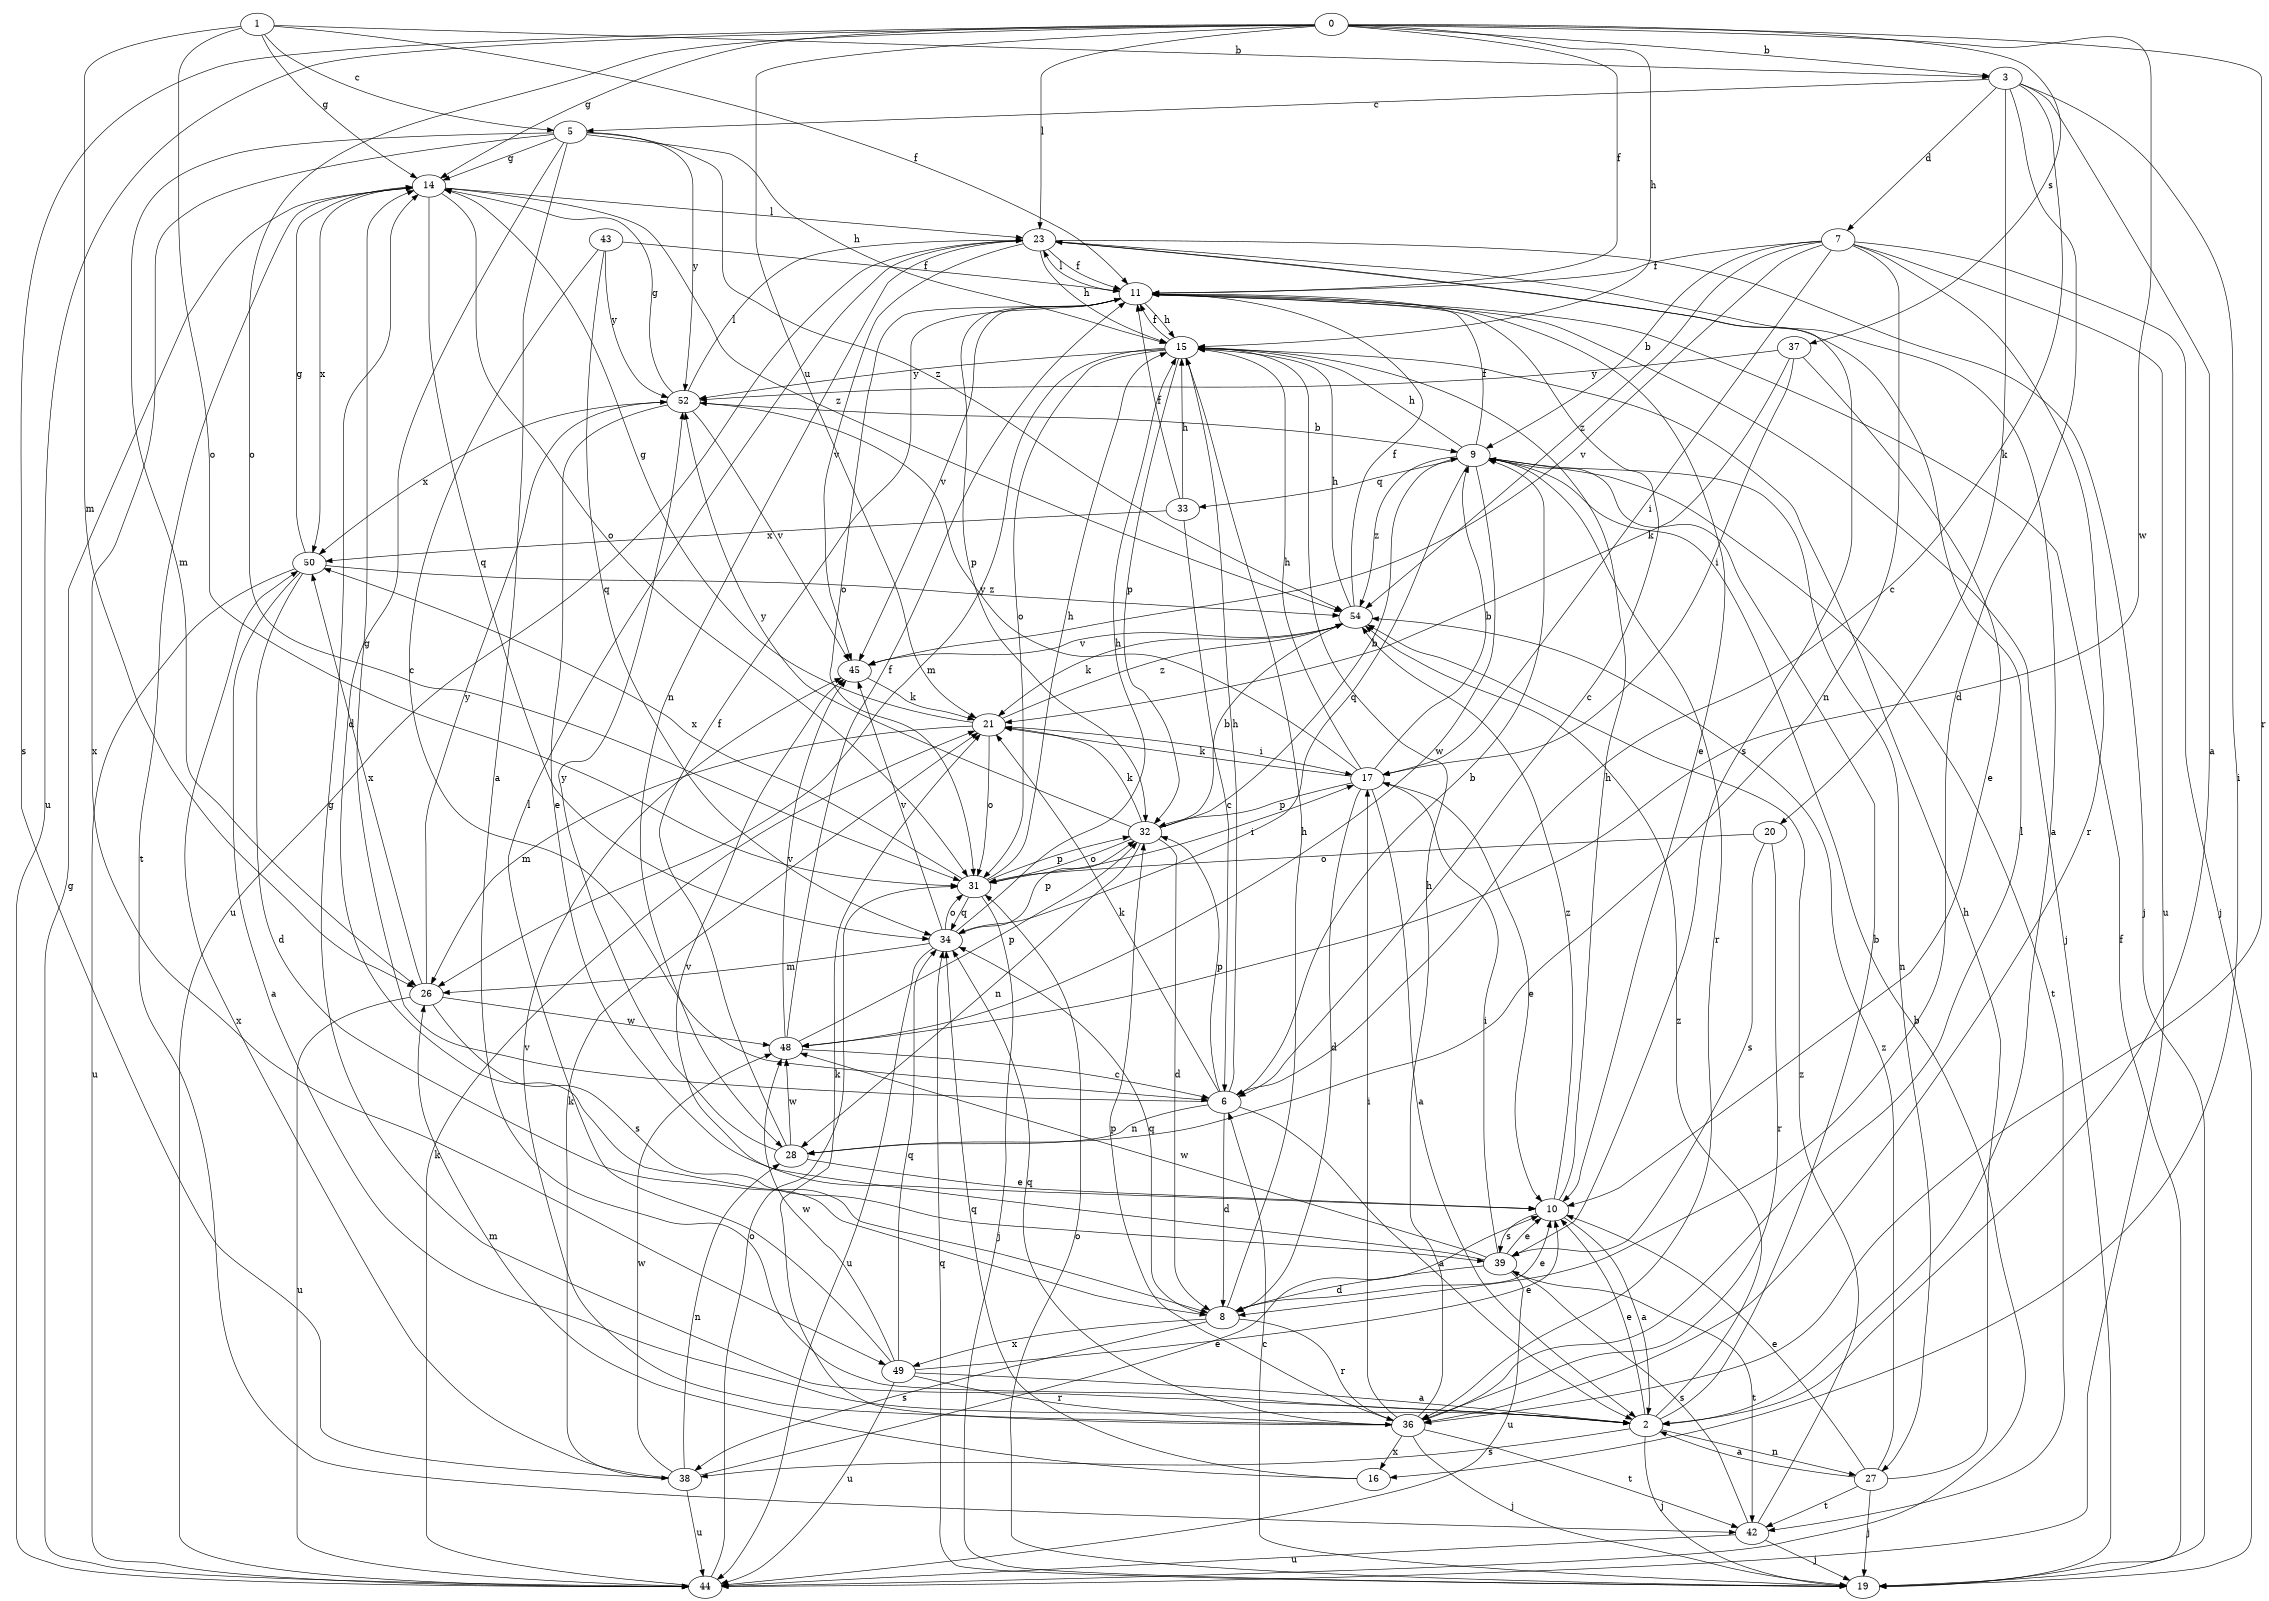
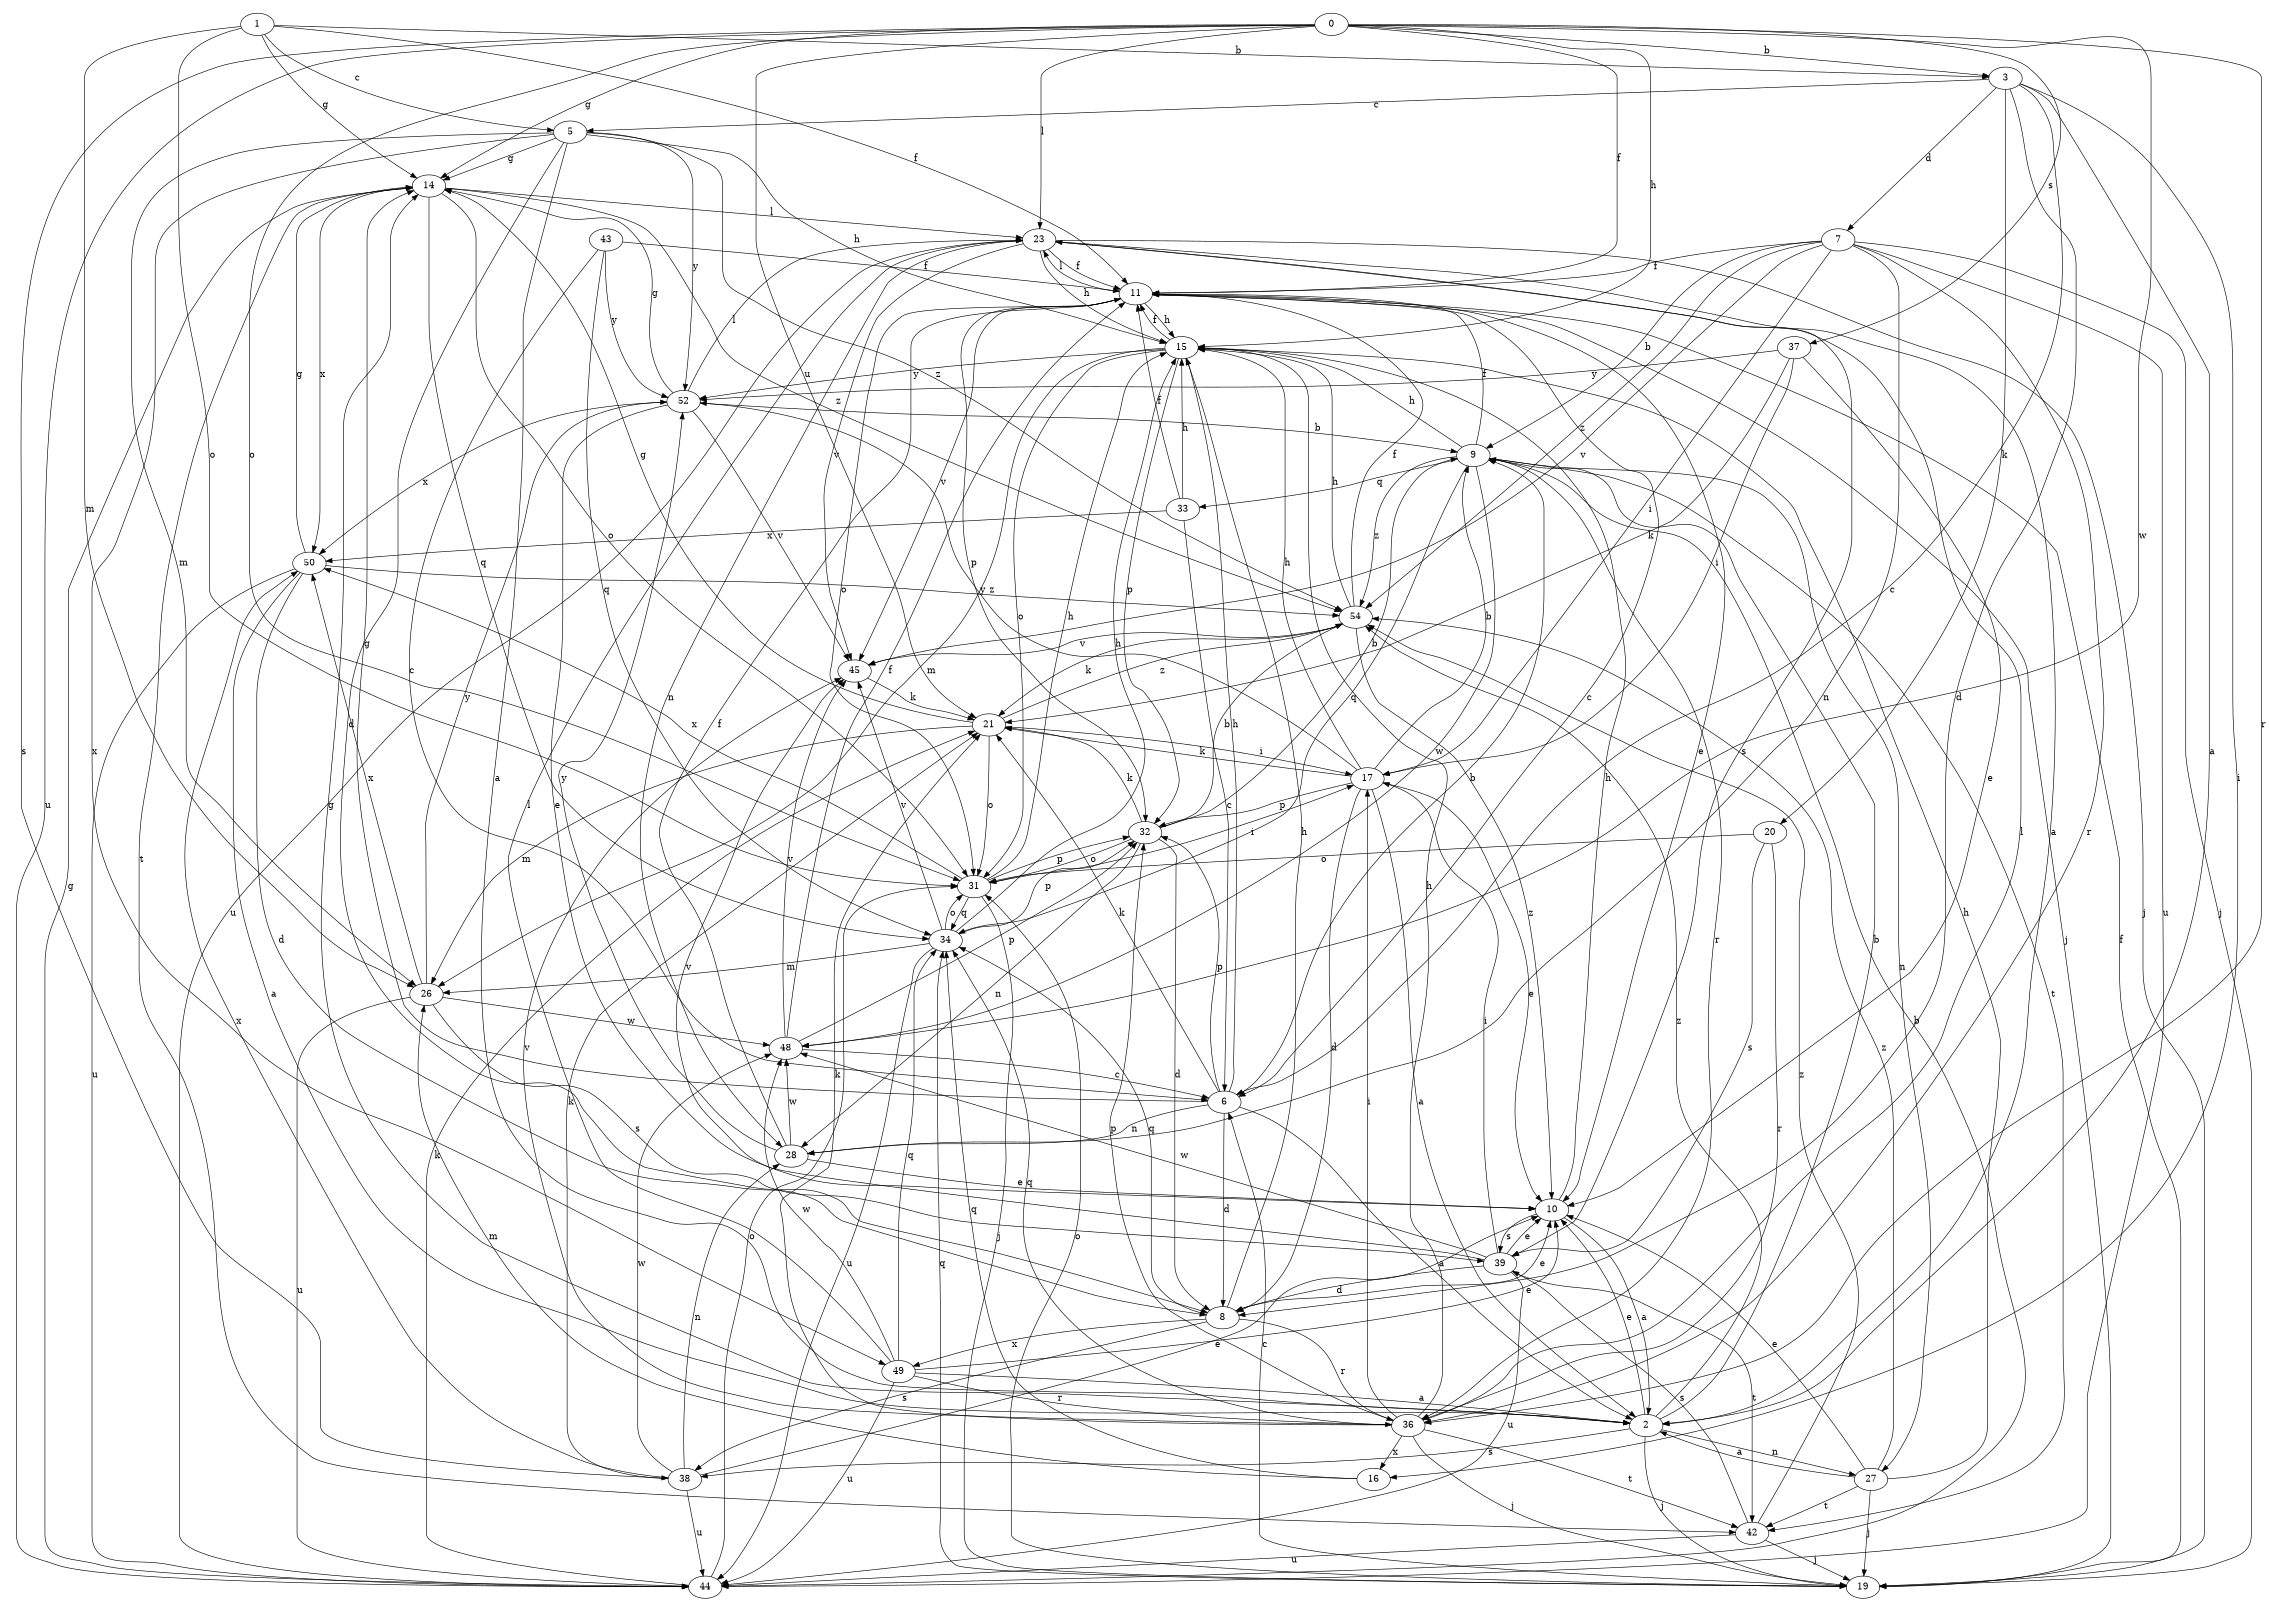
edge "32" -> "52": removed, label "y"
edge "10" -> "54": reversed
